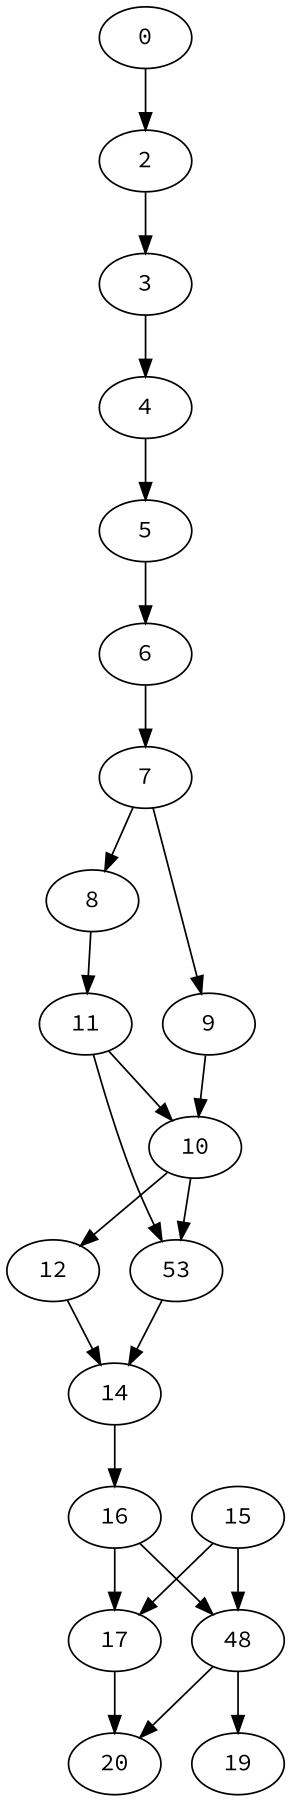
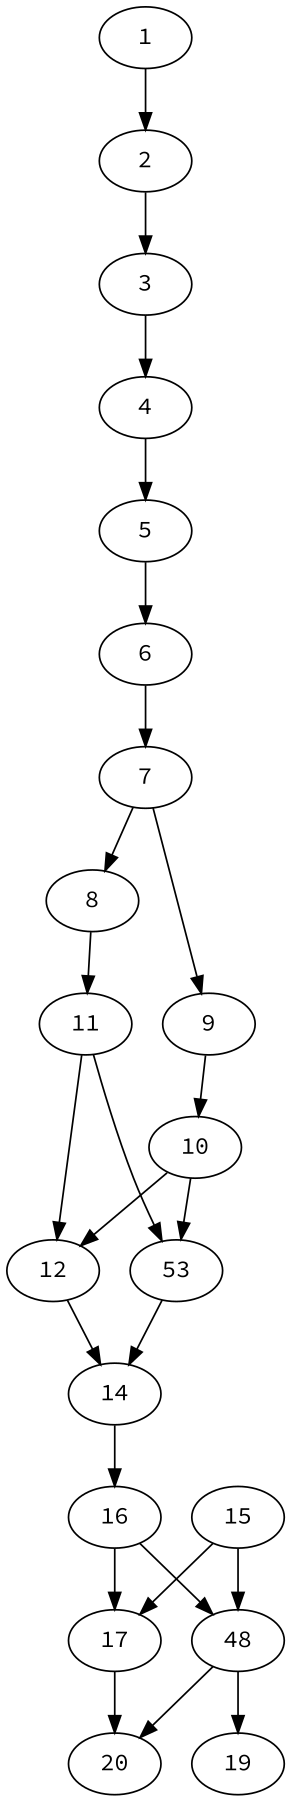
node "0": label "0" -> "1"
edge "11" -> "10": now "11" -> "12"
